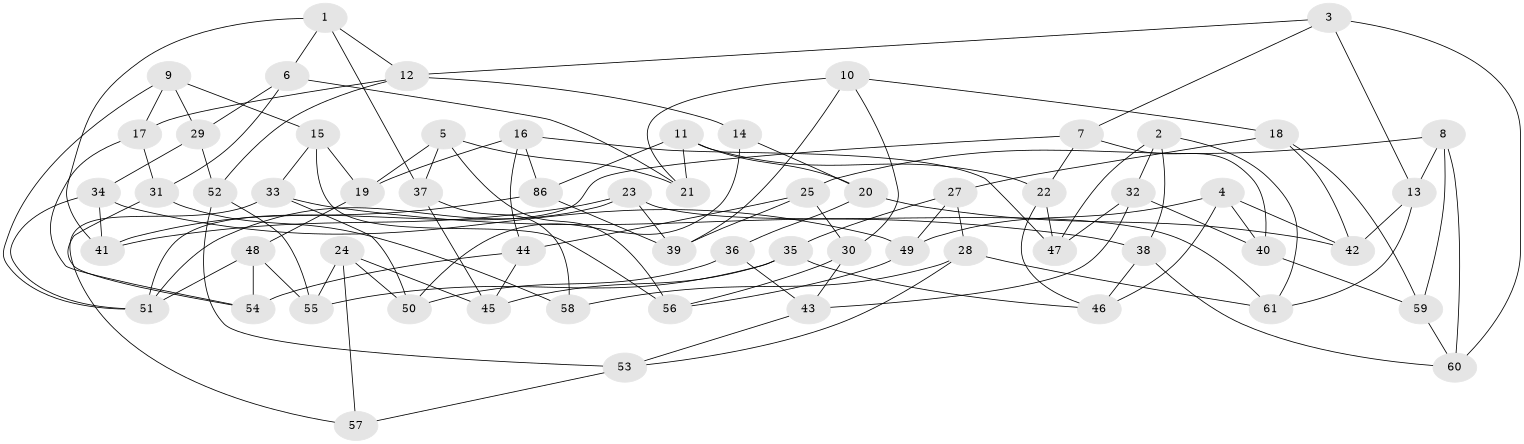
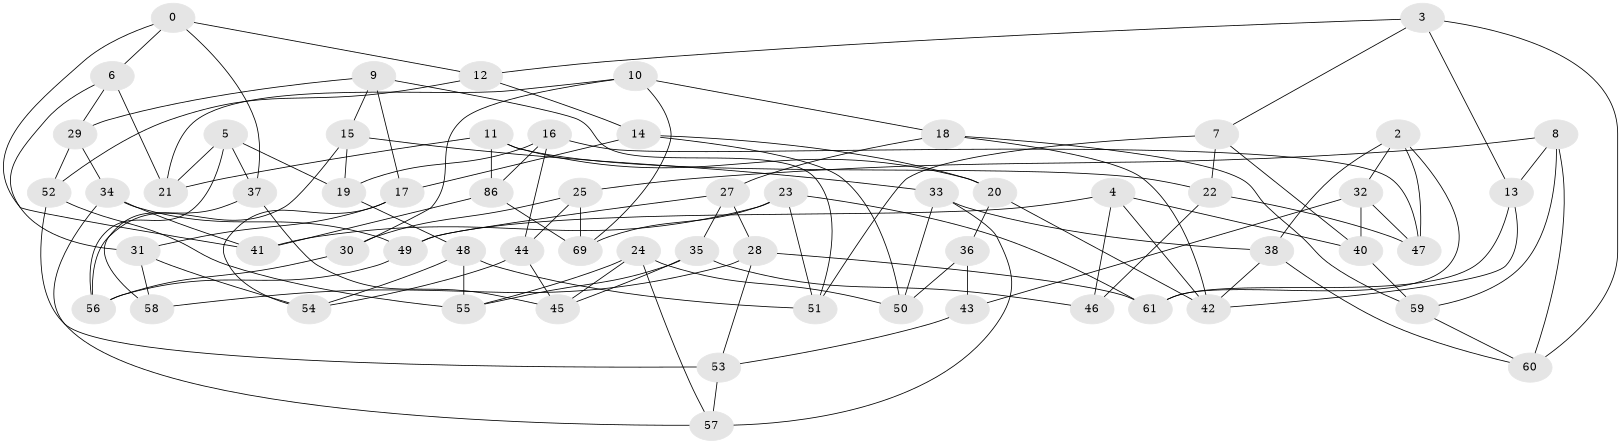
node "1": label "1" -> "0"
edge "12" -- "17": now "14" -- "17"
node "39": label "39" -> "69"
edge "34" -- "51": now "34" -- "57"
edge "38" -- "46": now "38" -- "42"
edge "30" -- "43": removed
